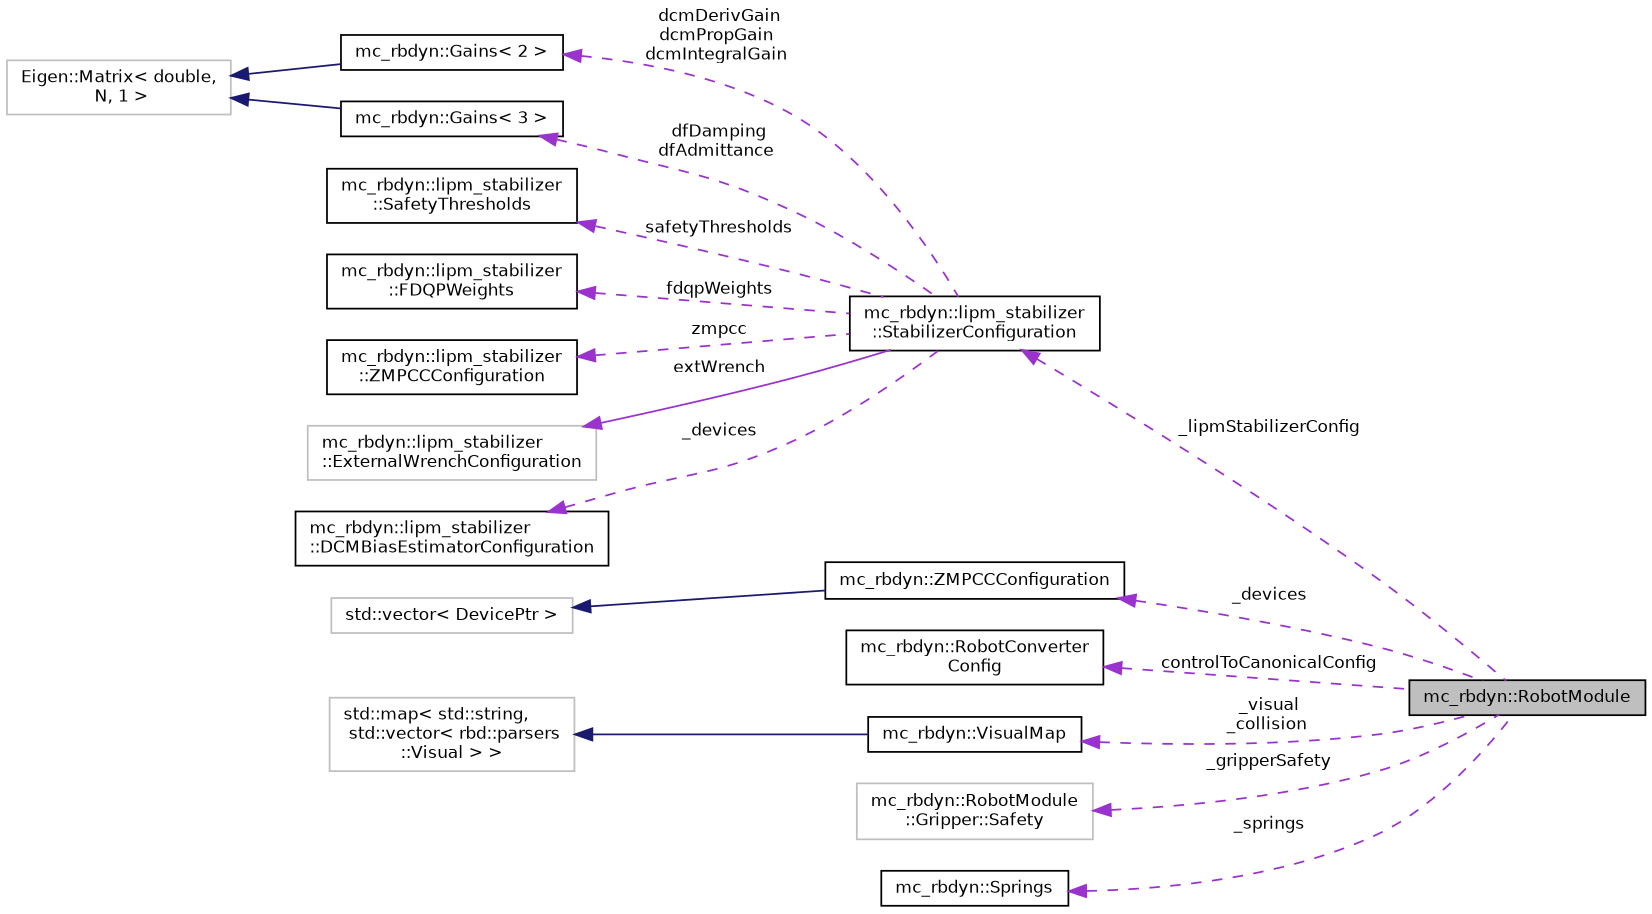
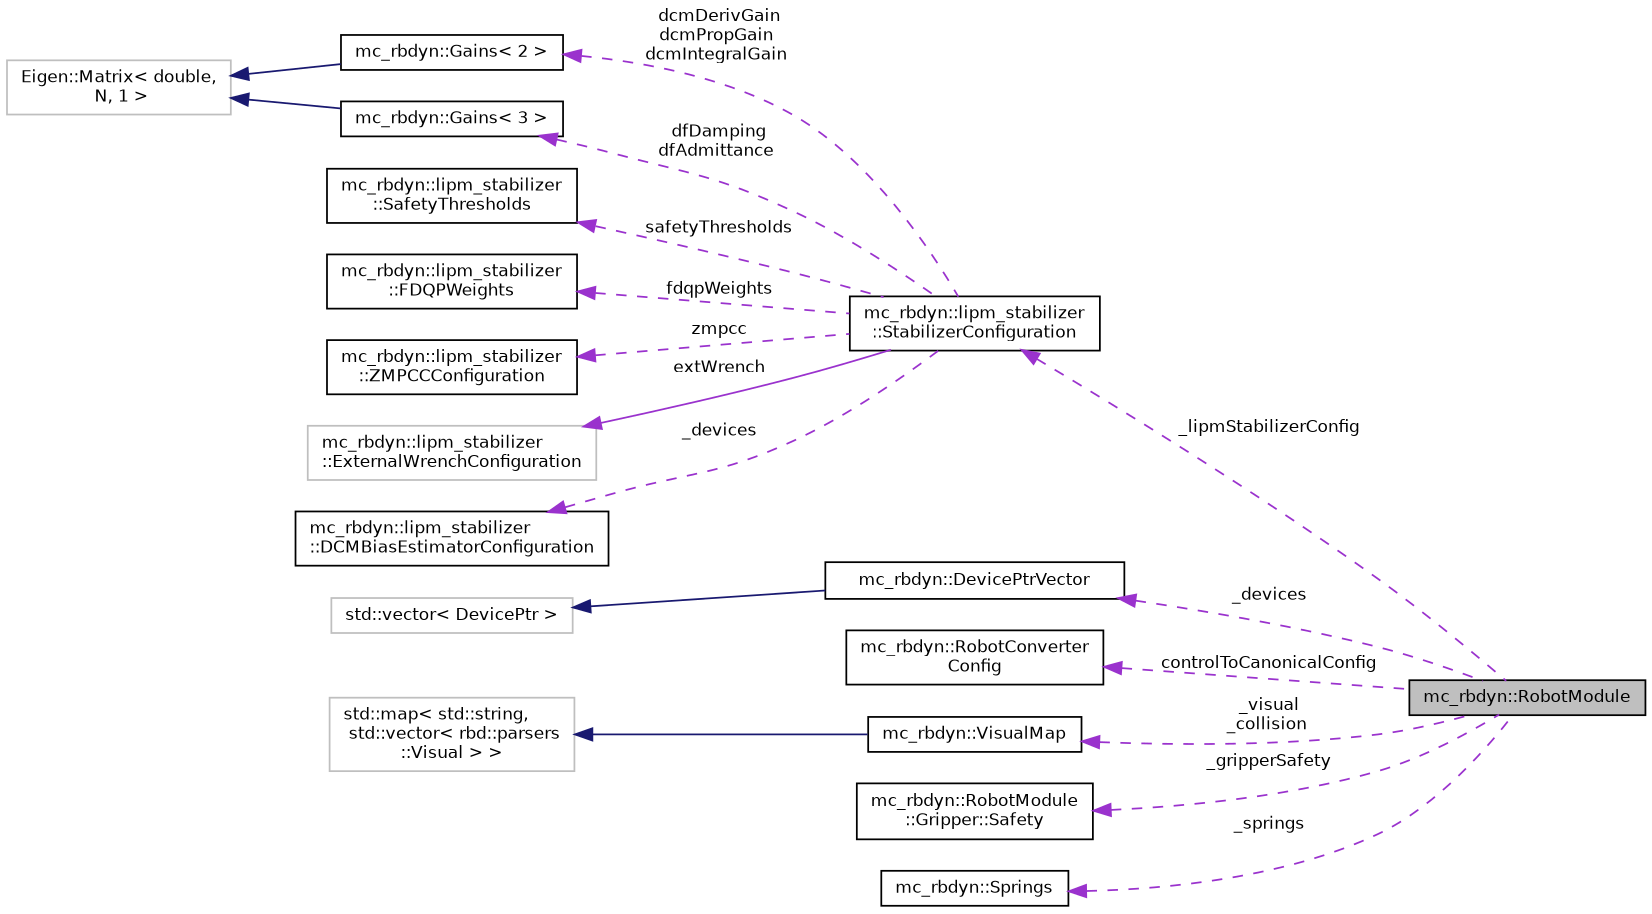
node "mc_rbdyn::ZMPCCConfiguration": label "mc_rbdyn::ZMPCCConfiguration" -> "mc_rbdyn::DevicePtrVector"
node "mc_rbdyn::RobotModule ::Gripper::Safety": color grey75 -> black
